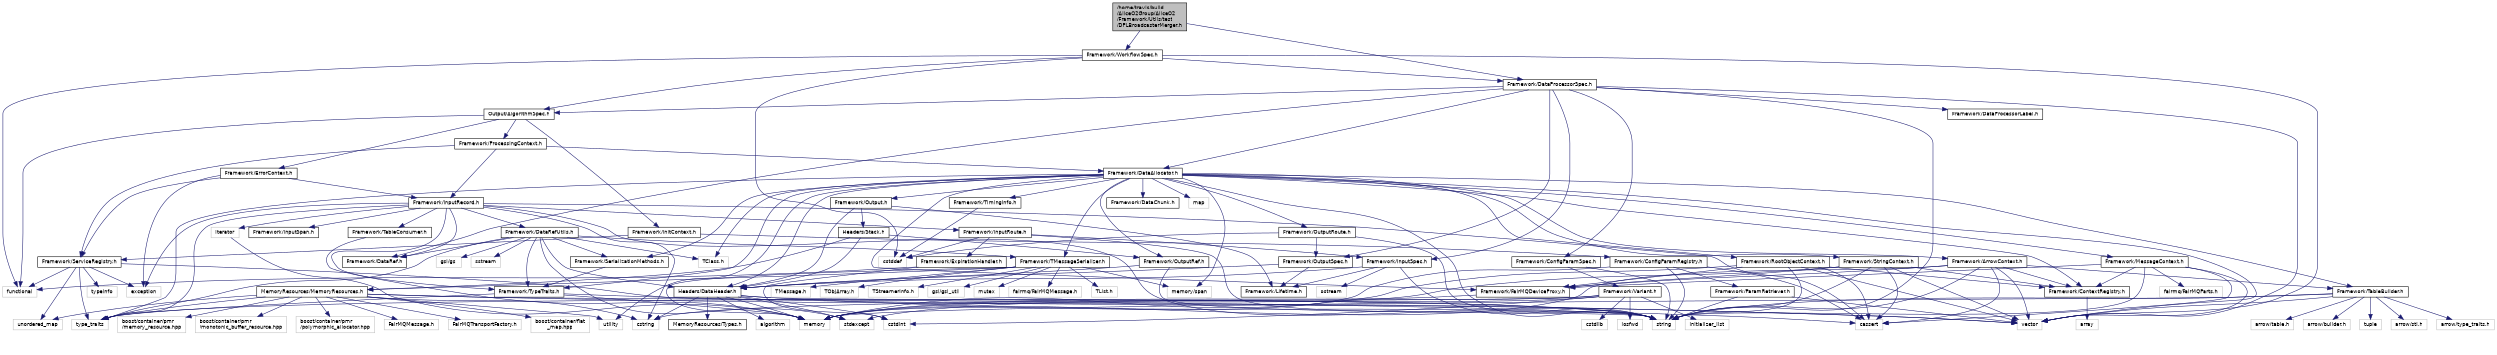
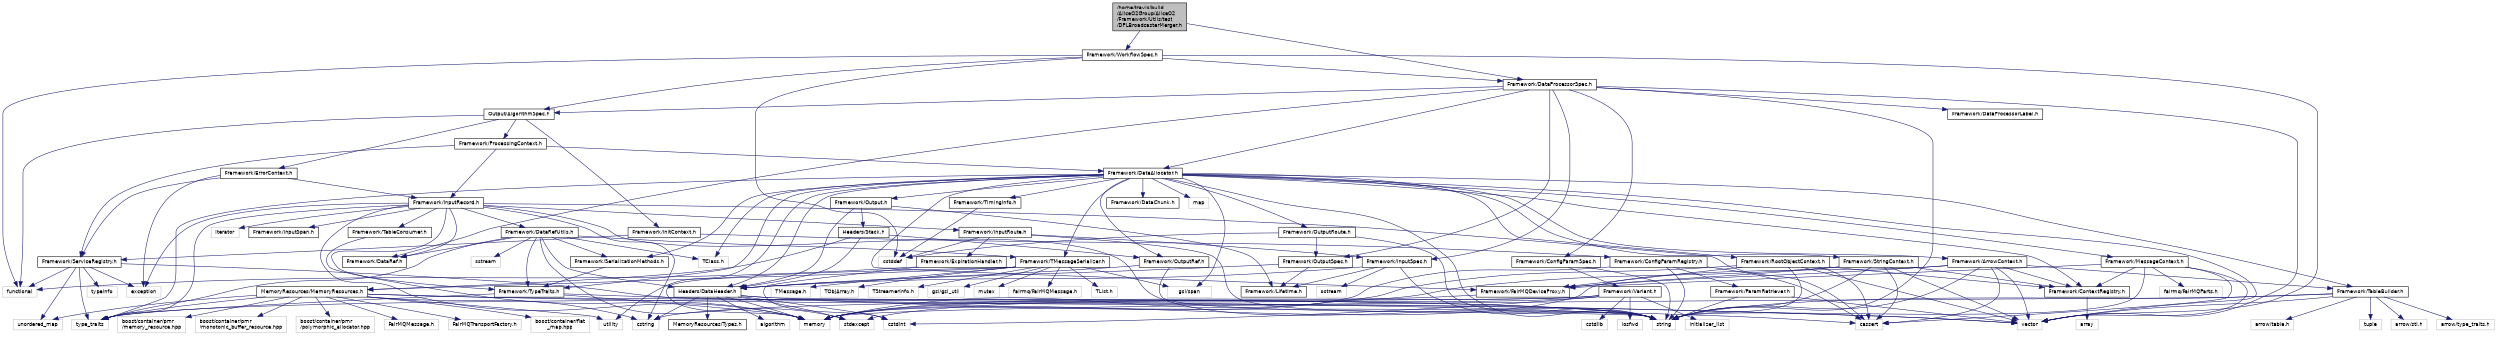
node "gsl/gsl": removed
node "memory/span": label "memory/span" -> "gsl/span"
edge "iterator" -> "memory": now "Framework/InputRecord.h" -> "memory"
node "arrow/builder.h": removed
